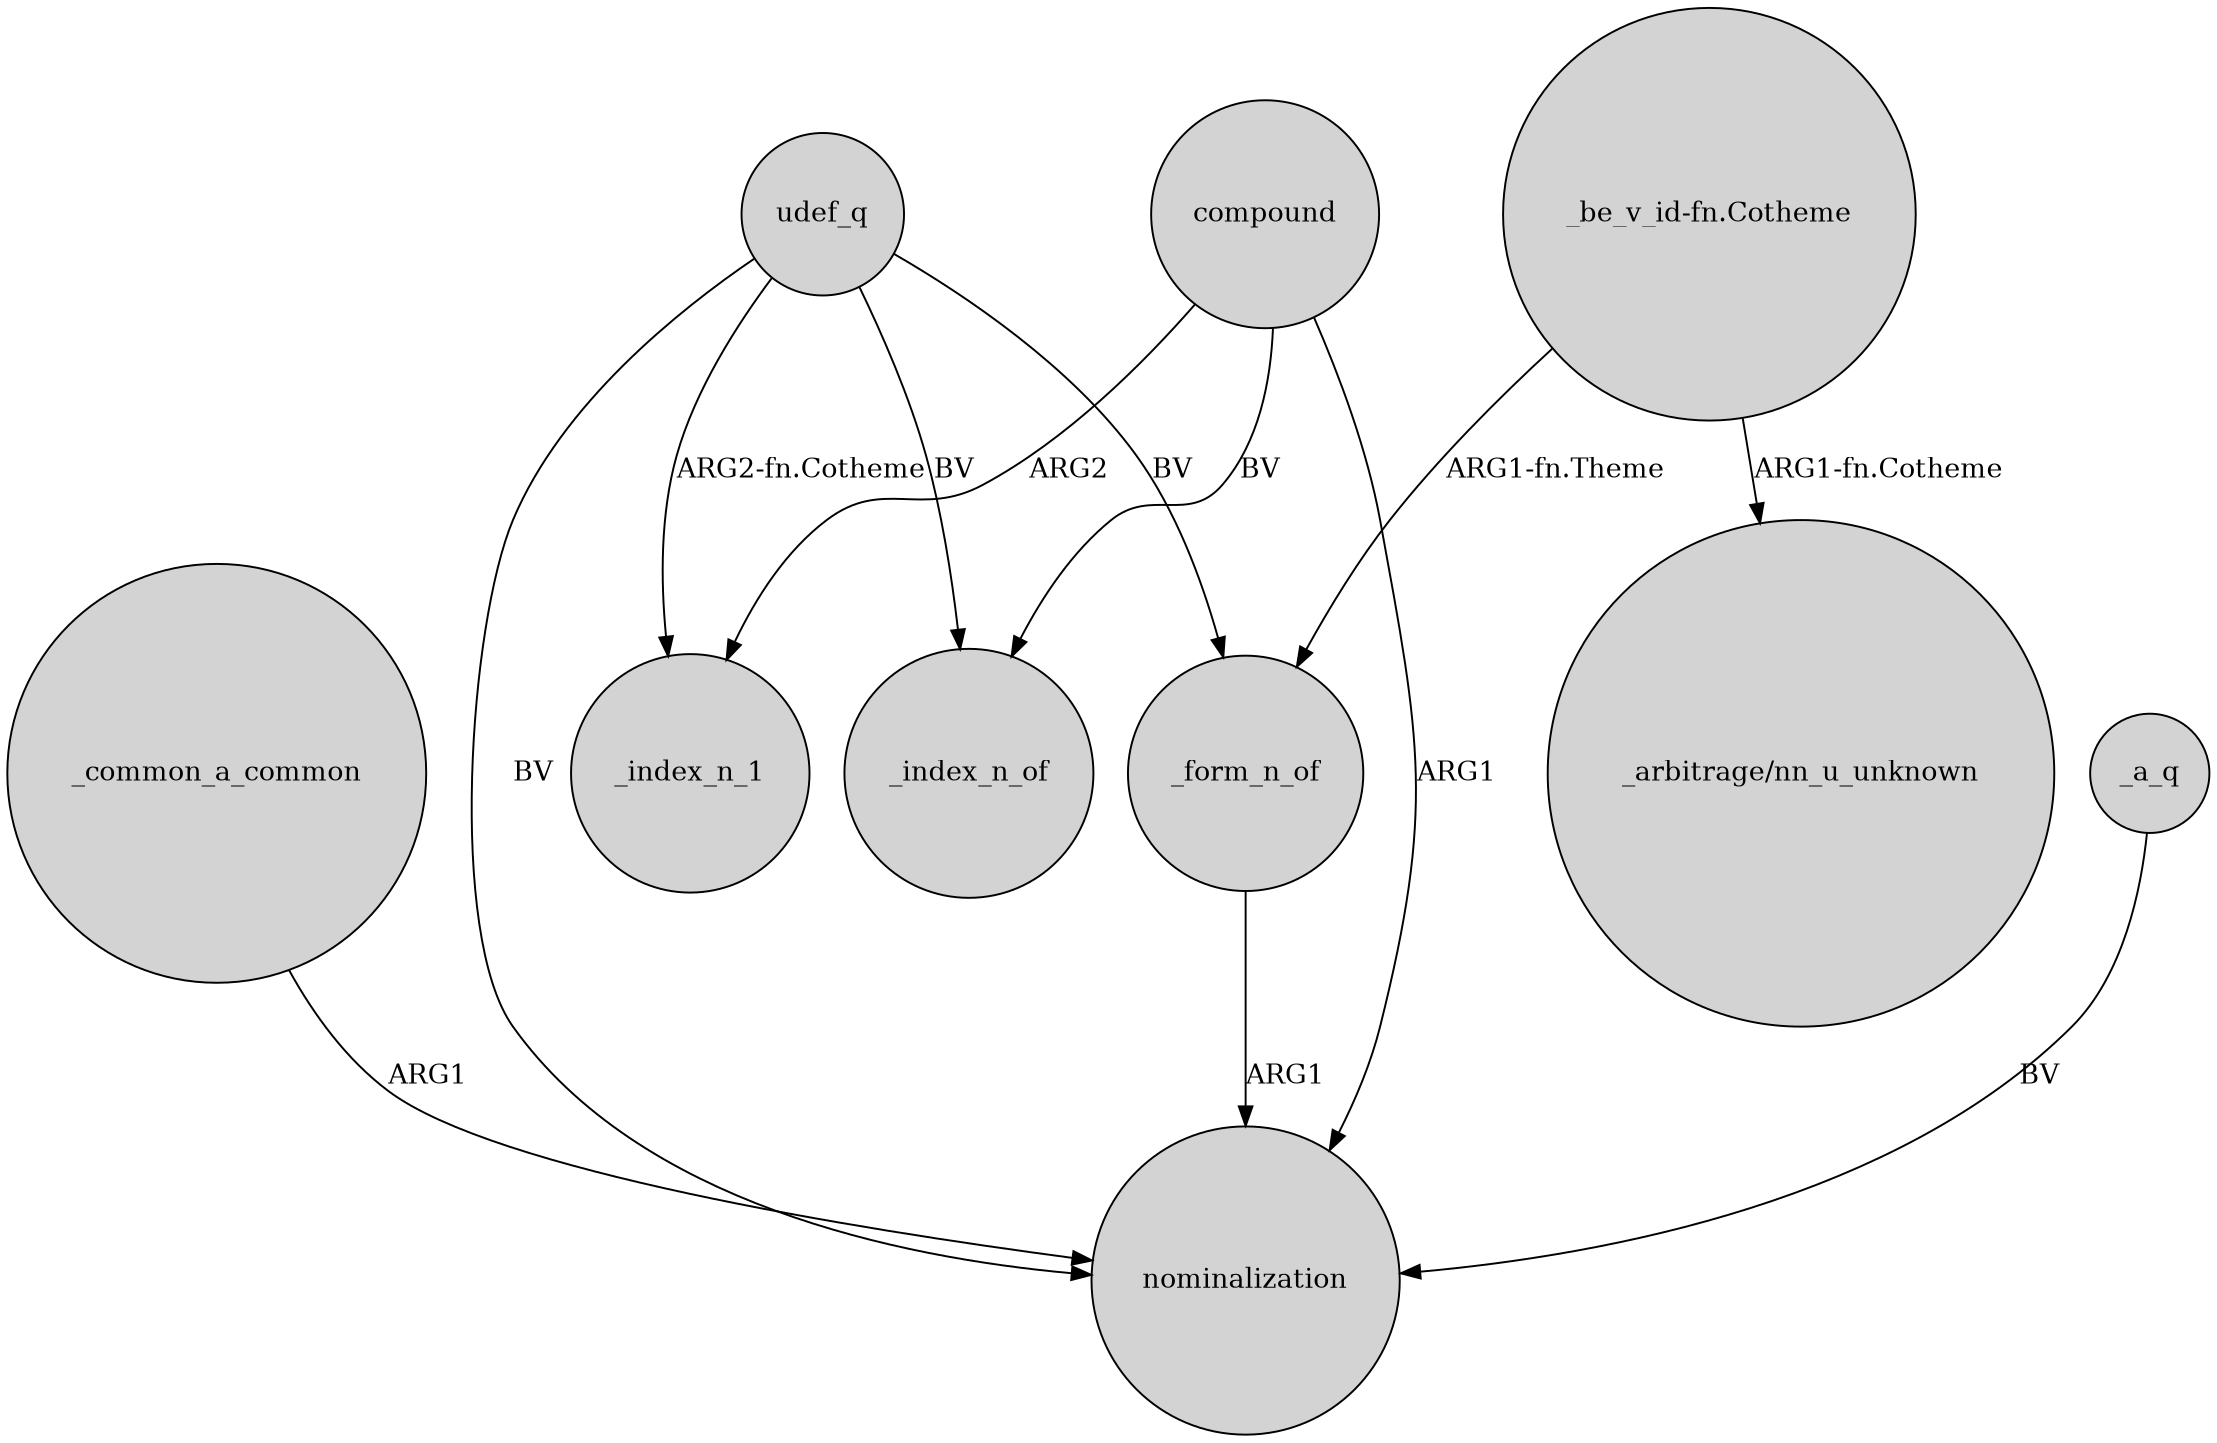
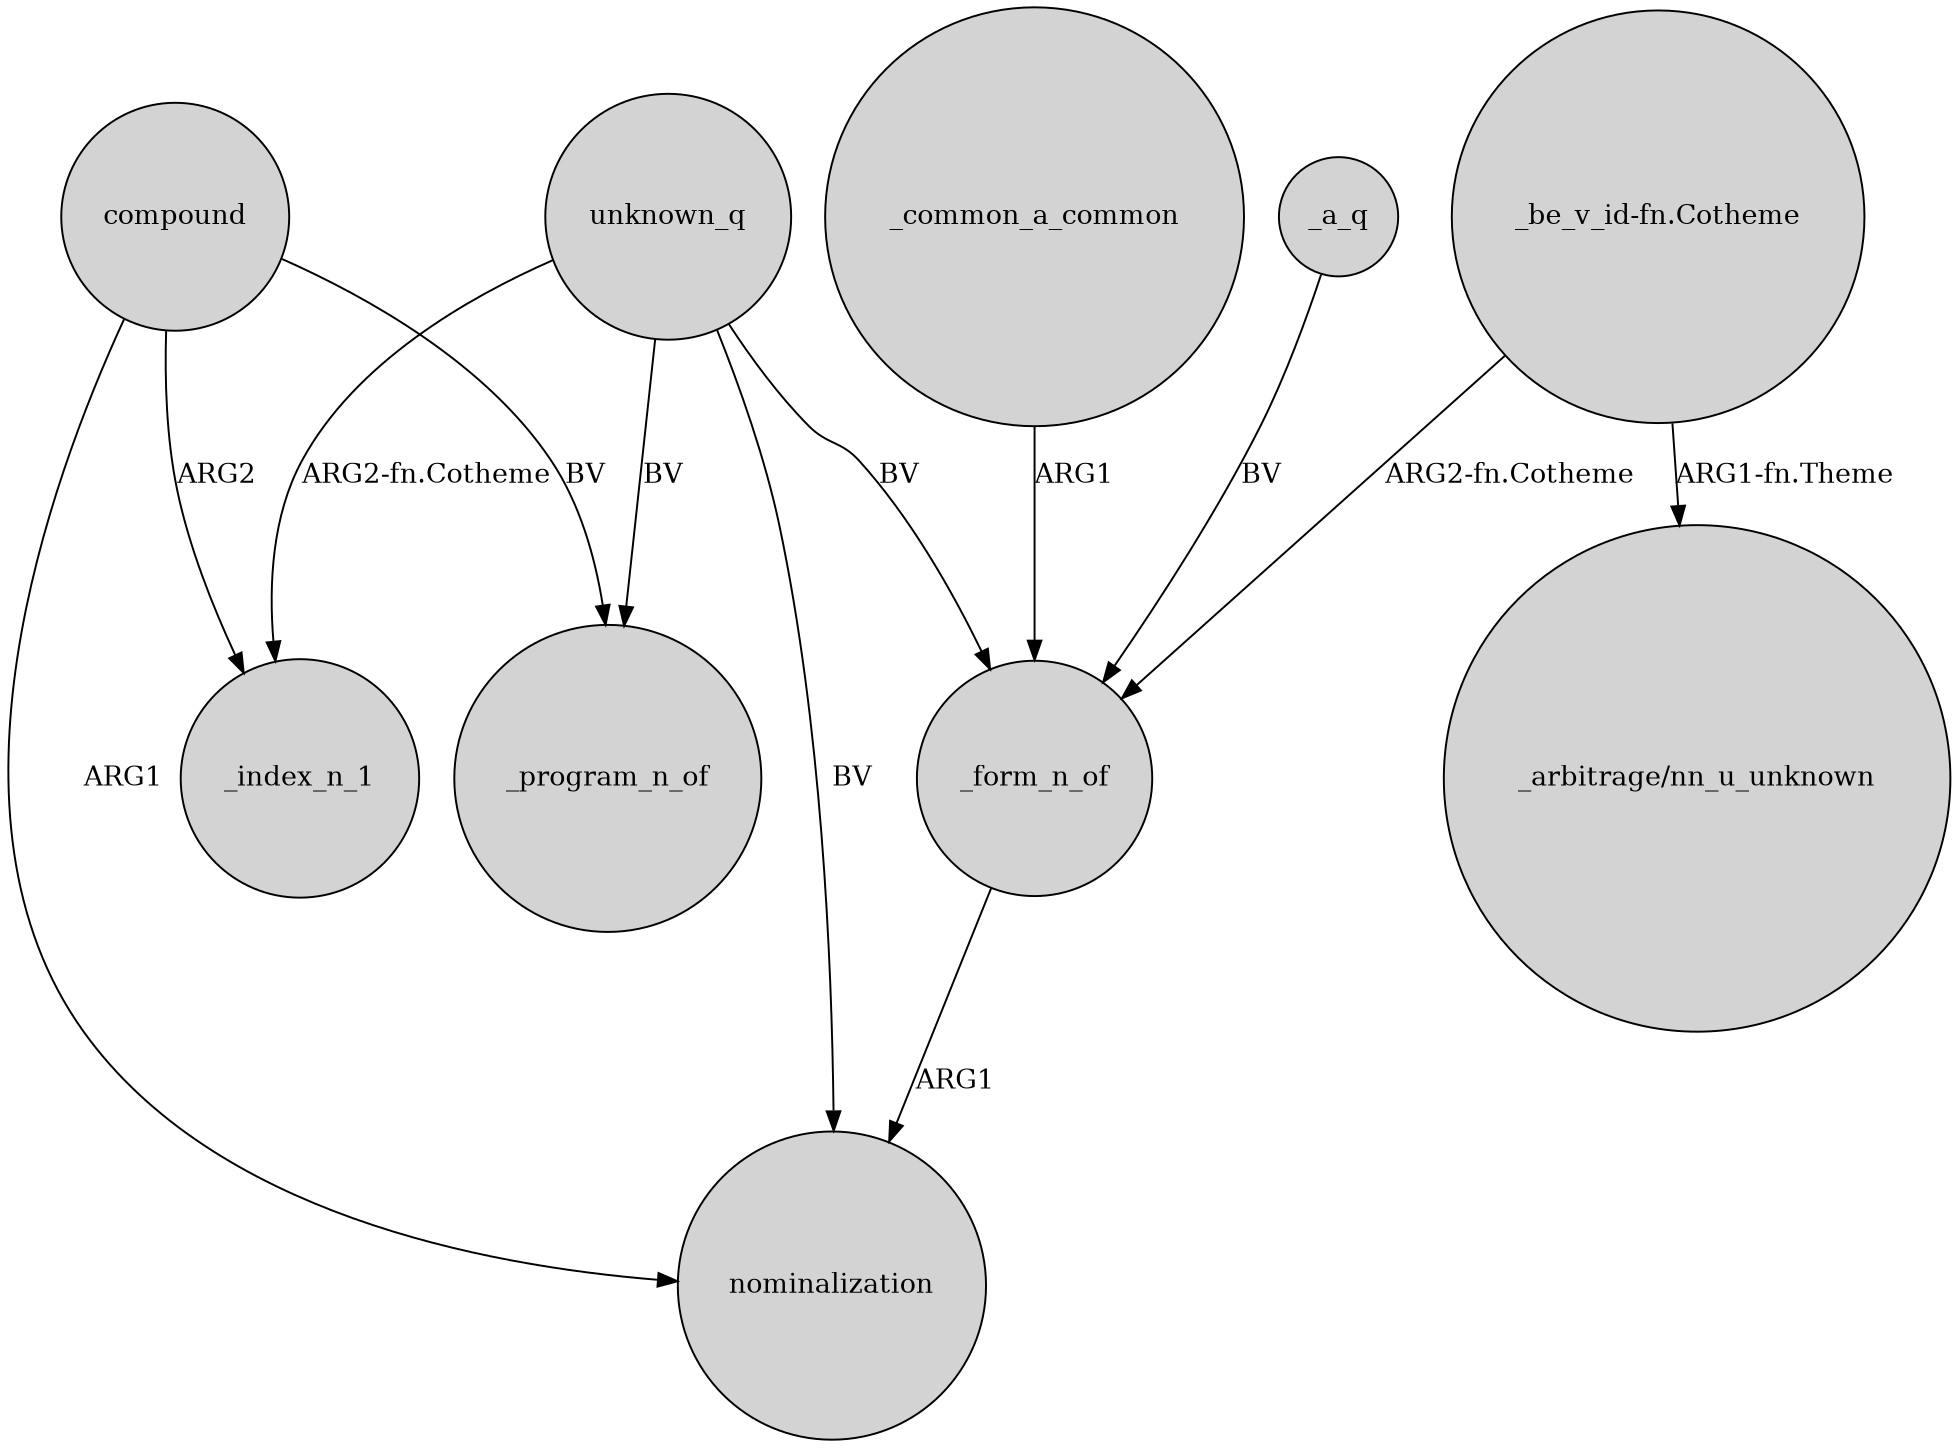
node "udef_q": label "udef_q" -> "unknown_q"
edge "_be_v_id-fn.Cotheme" -> "_form_n_of": label "ARG1-fn.Theme" -> "ARG2-fn.Cotheme"
edge "_be_v_id-fn.Cotheme" -> "_arbitrage/nn_u_unknown": label "ARG1-fn.Cotheme" -> "ARG1-fn.Theme"
node "_index_n_of": label "_index_n_of" -> "_program_n_of"
edge "_a_q" -> "nominalization": now "_a_q" -> "_form_n_of"
edge "_common_a_common" -> "nominalization": now "_common_a_common" -> "_form_n_of"
